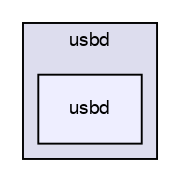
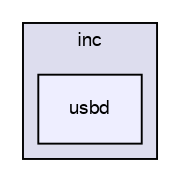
cluster "usbd": label "usbd" -> "inc"
